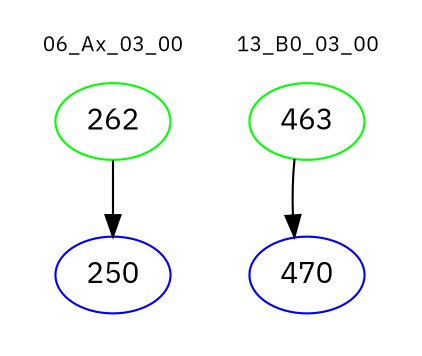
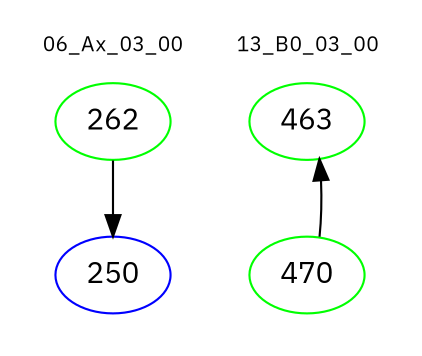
edge "463" -> "470": reversed
node "470": color blue -> green
